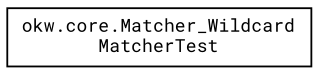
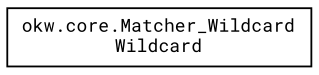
node "okw.core.Matcher_Wildcard MatcherTest": label "okw.core.Matcher_Wildcard MatcherTest" -> "okw.core.Matcher_Wildcard Wildcard"
